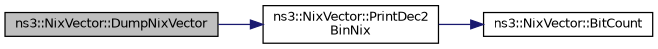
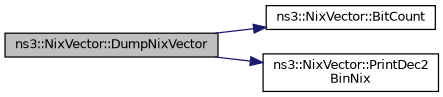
edge "ns3::NixVector::PrintDec2 BinNix" -> "ns3::NixVector::BitCount": now "ns3::NixVector::DumpNixVector" -> "ns3::NixVector::BitCount"
